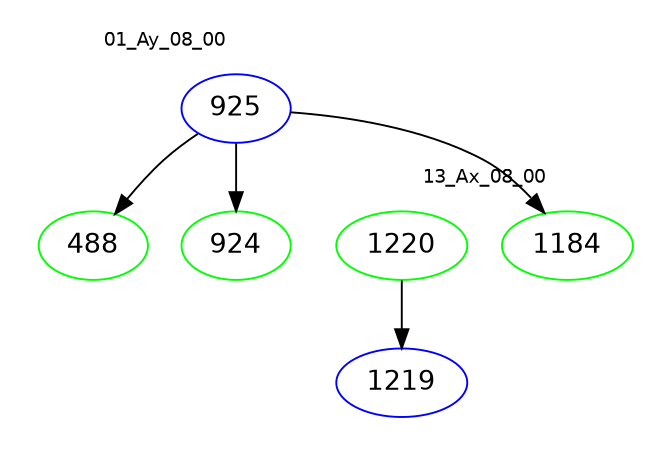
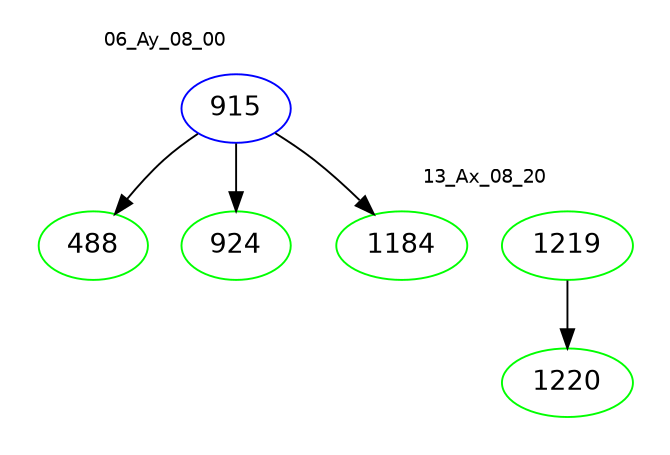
cluster "01_Ay_08_00": label "01_Ay_08_00" -> "06_Ay_08_00"
node "925": label "925" -> "915"
cluster "13_Ax_08_00": label "13_Ax_08_00" -> "13_Ax_08_20"
edge "1220" -> "1219": reversed
node "1219": color blue -> green
